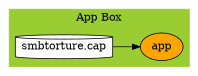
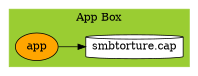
edge "smbtorture.cap" -> "app": reversed
